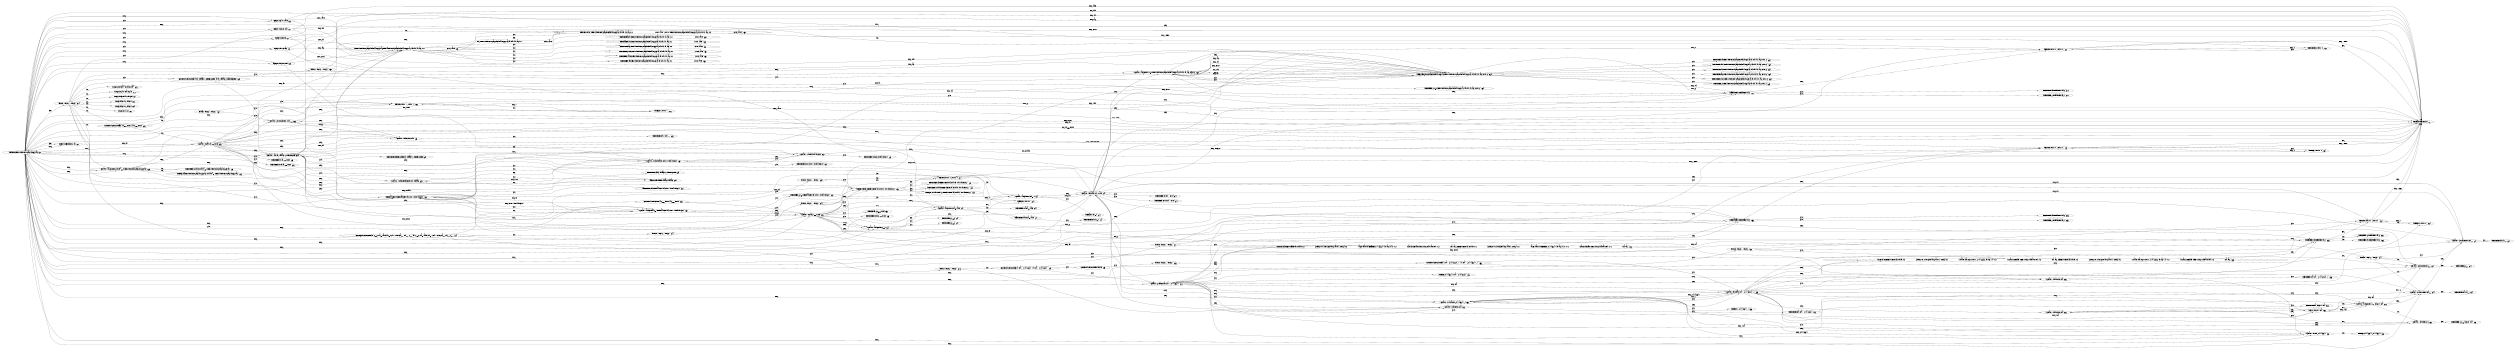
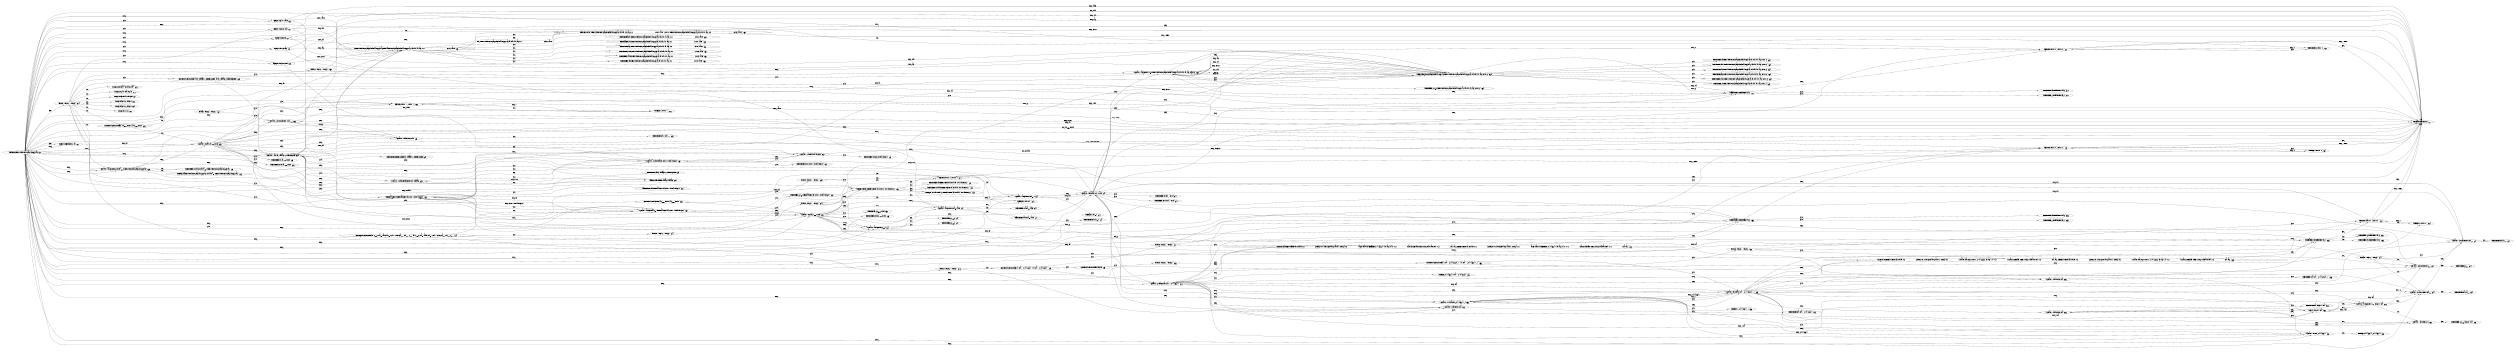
edge "(<operator>.assignment,q = p)" -> "(<operator>.postIncrement,q++)": label "DDG: NULL" -> "DDG: q"
edge "(IDENTIFIER,ma,*ma > (2147483647))" -> "(<operator>.postIncrement,ma++)": now "(<operator>.lessThan,*ma < (-2147483647 - 1))" -> "(<operator>.postIncrement,ma++)"
